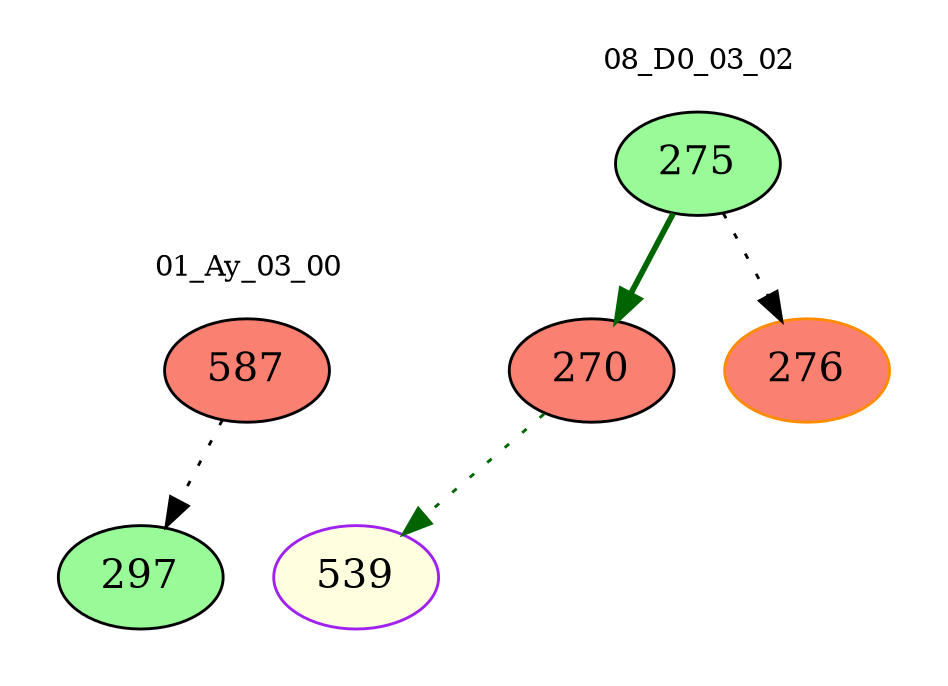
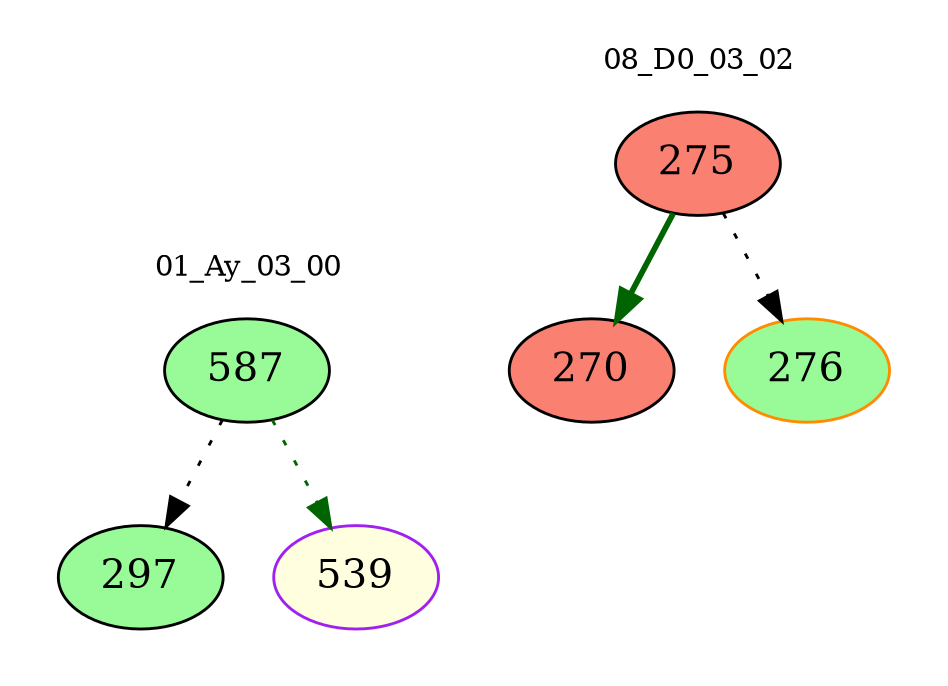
node "275": fillcolor palegreen -> salmon
node "587": fillcolor salmon -> palegreen
node "276": fillcolor salmon -> palegreen
edge "270" -> "539": now "587" -> "539"
